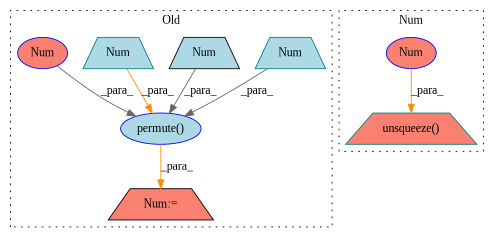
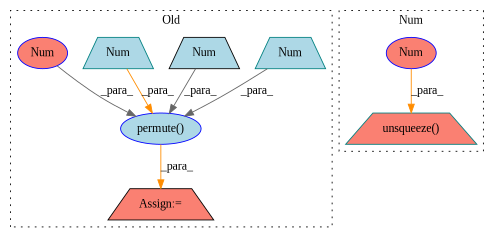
node "Num:=": label "Num:=" -> "Assign:="
